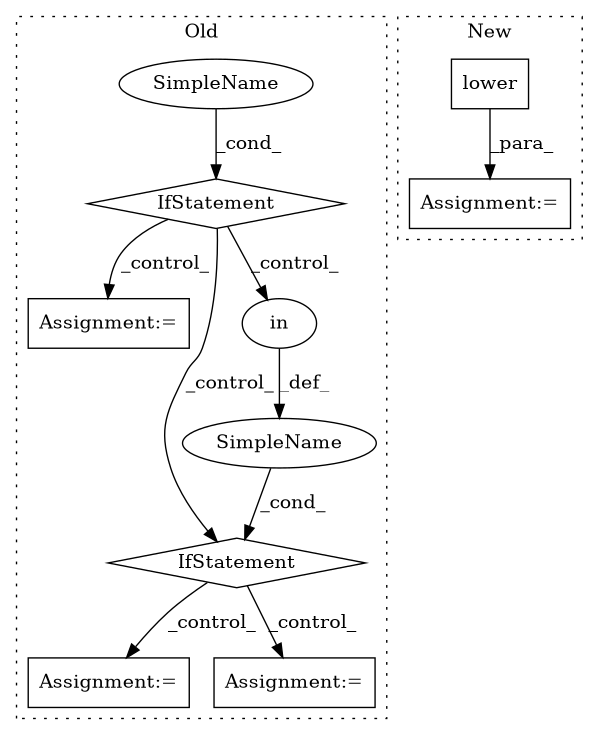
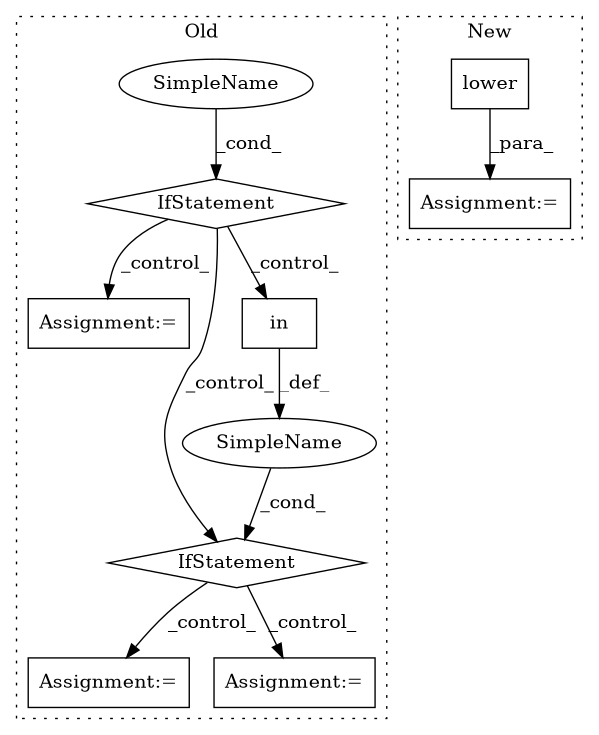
node "in": shape ellipse -> box
